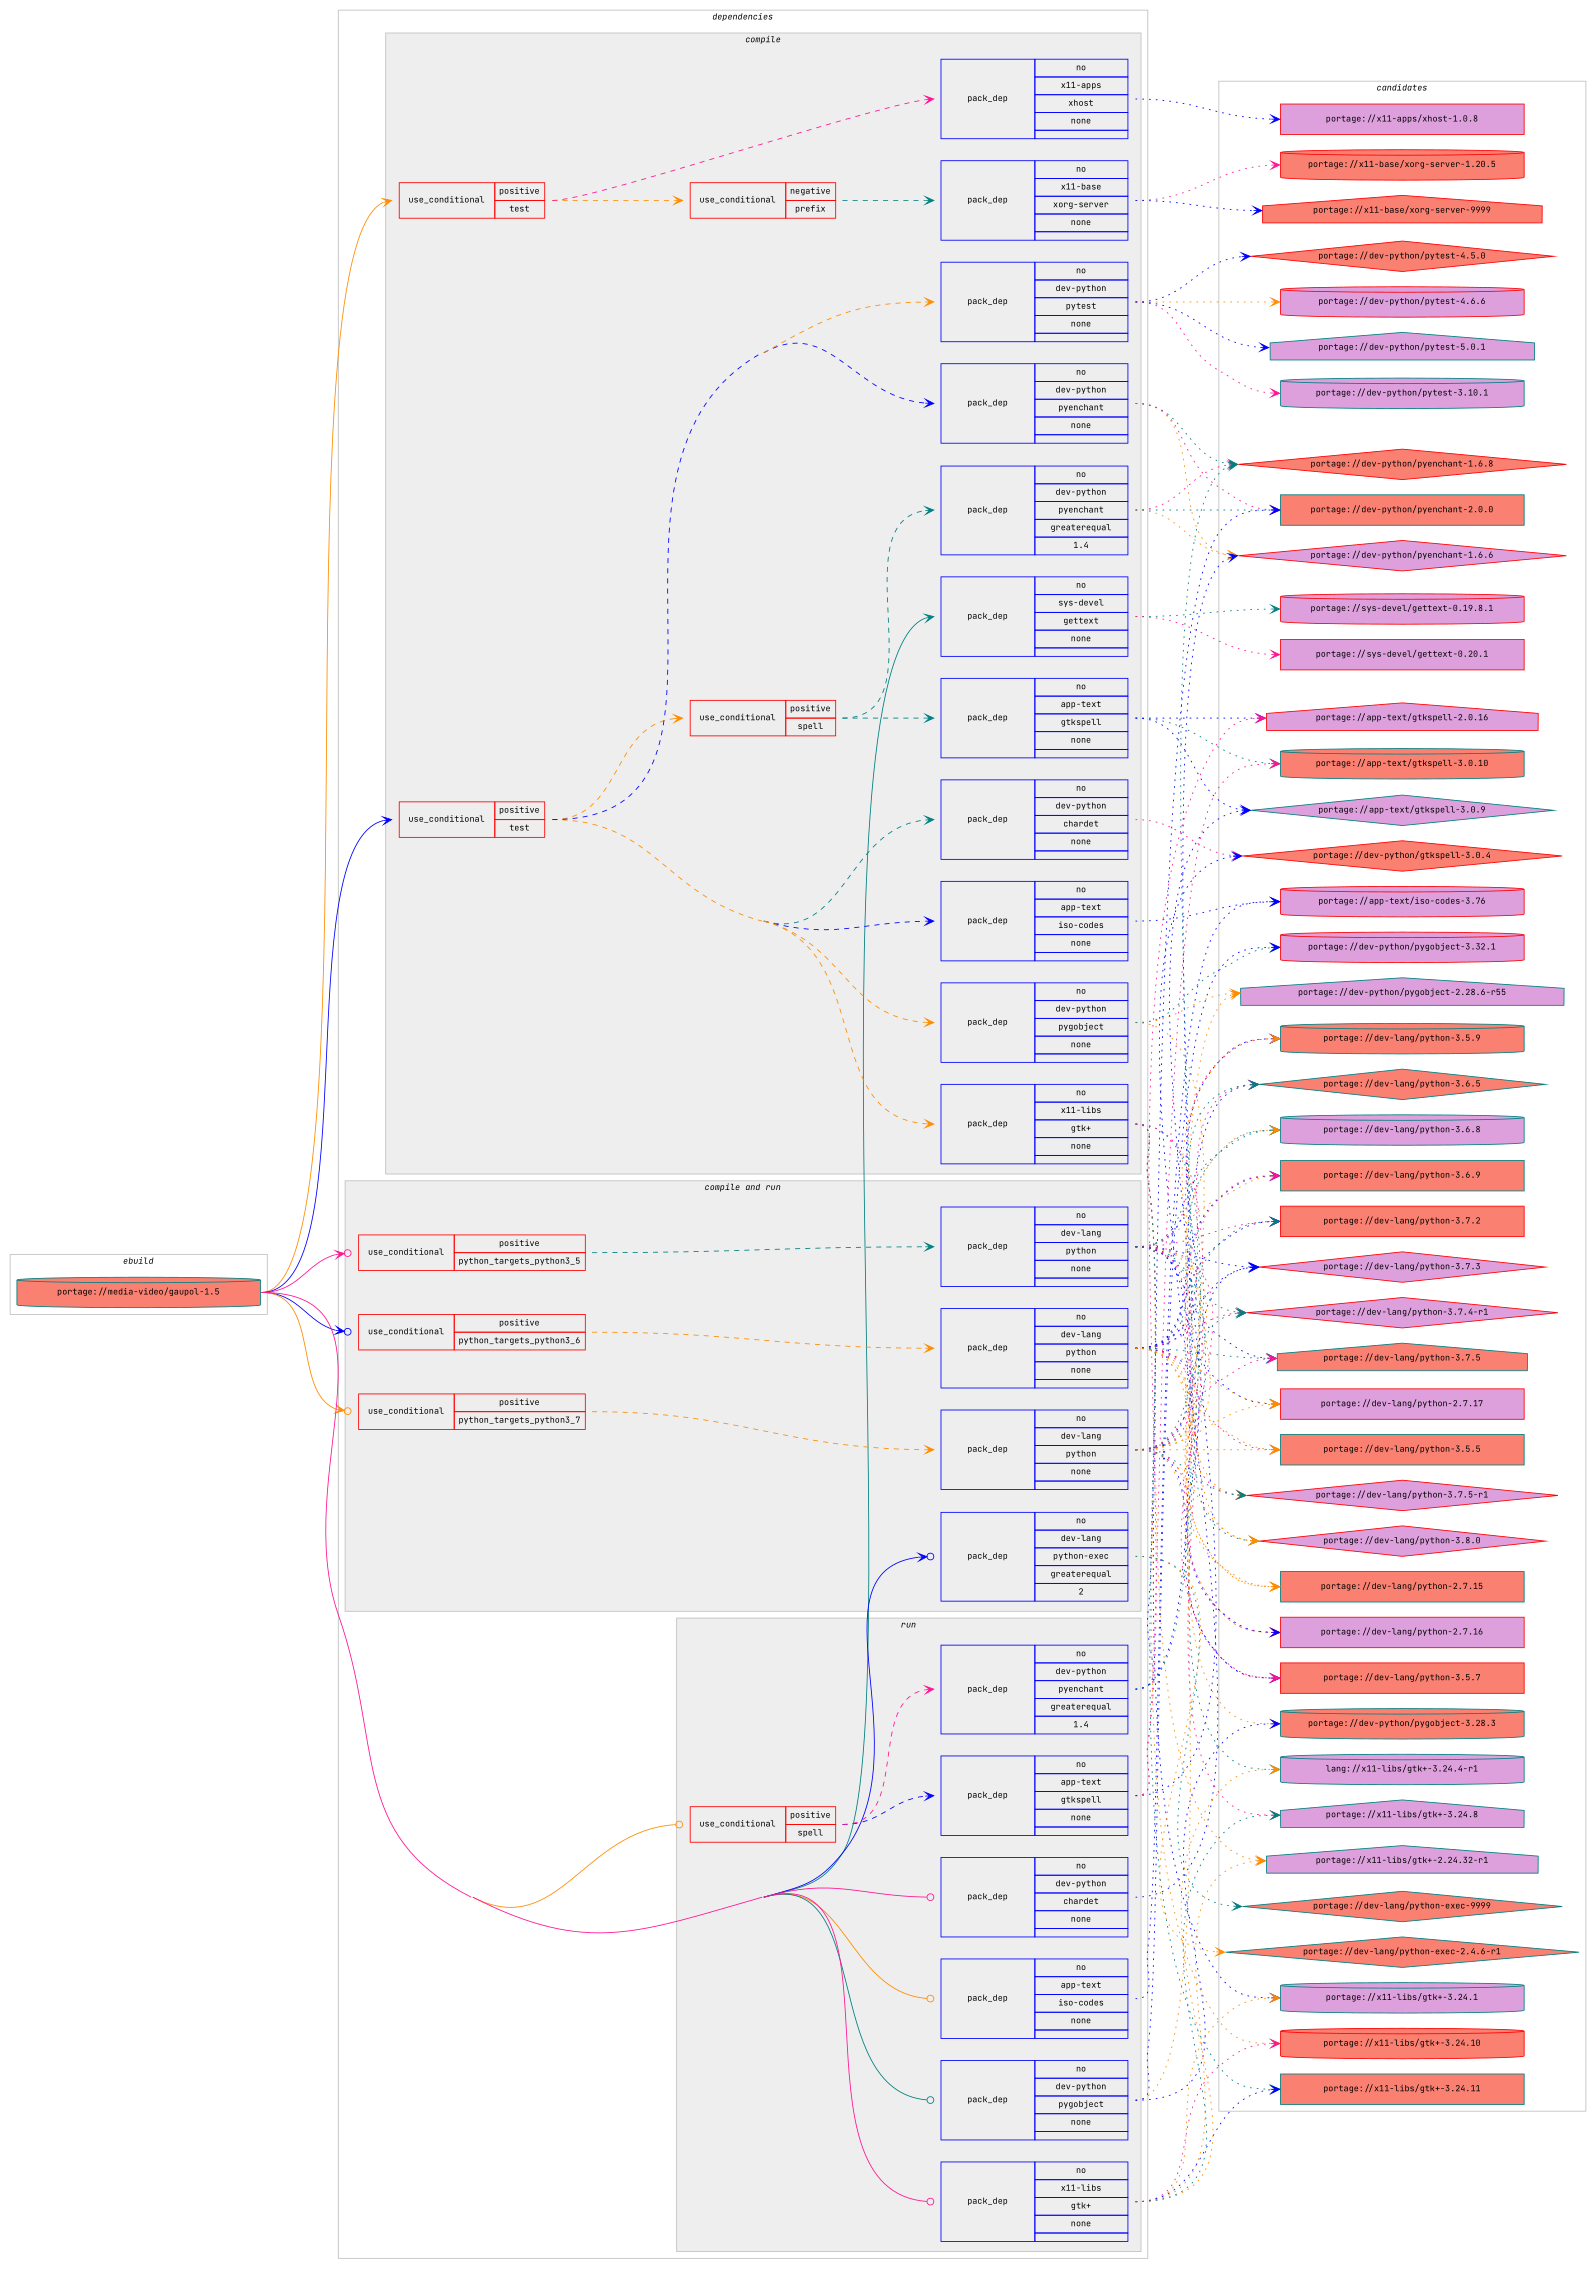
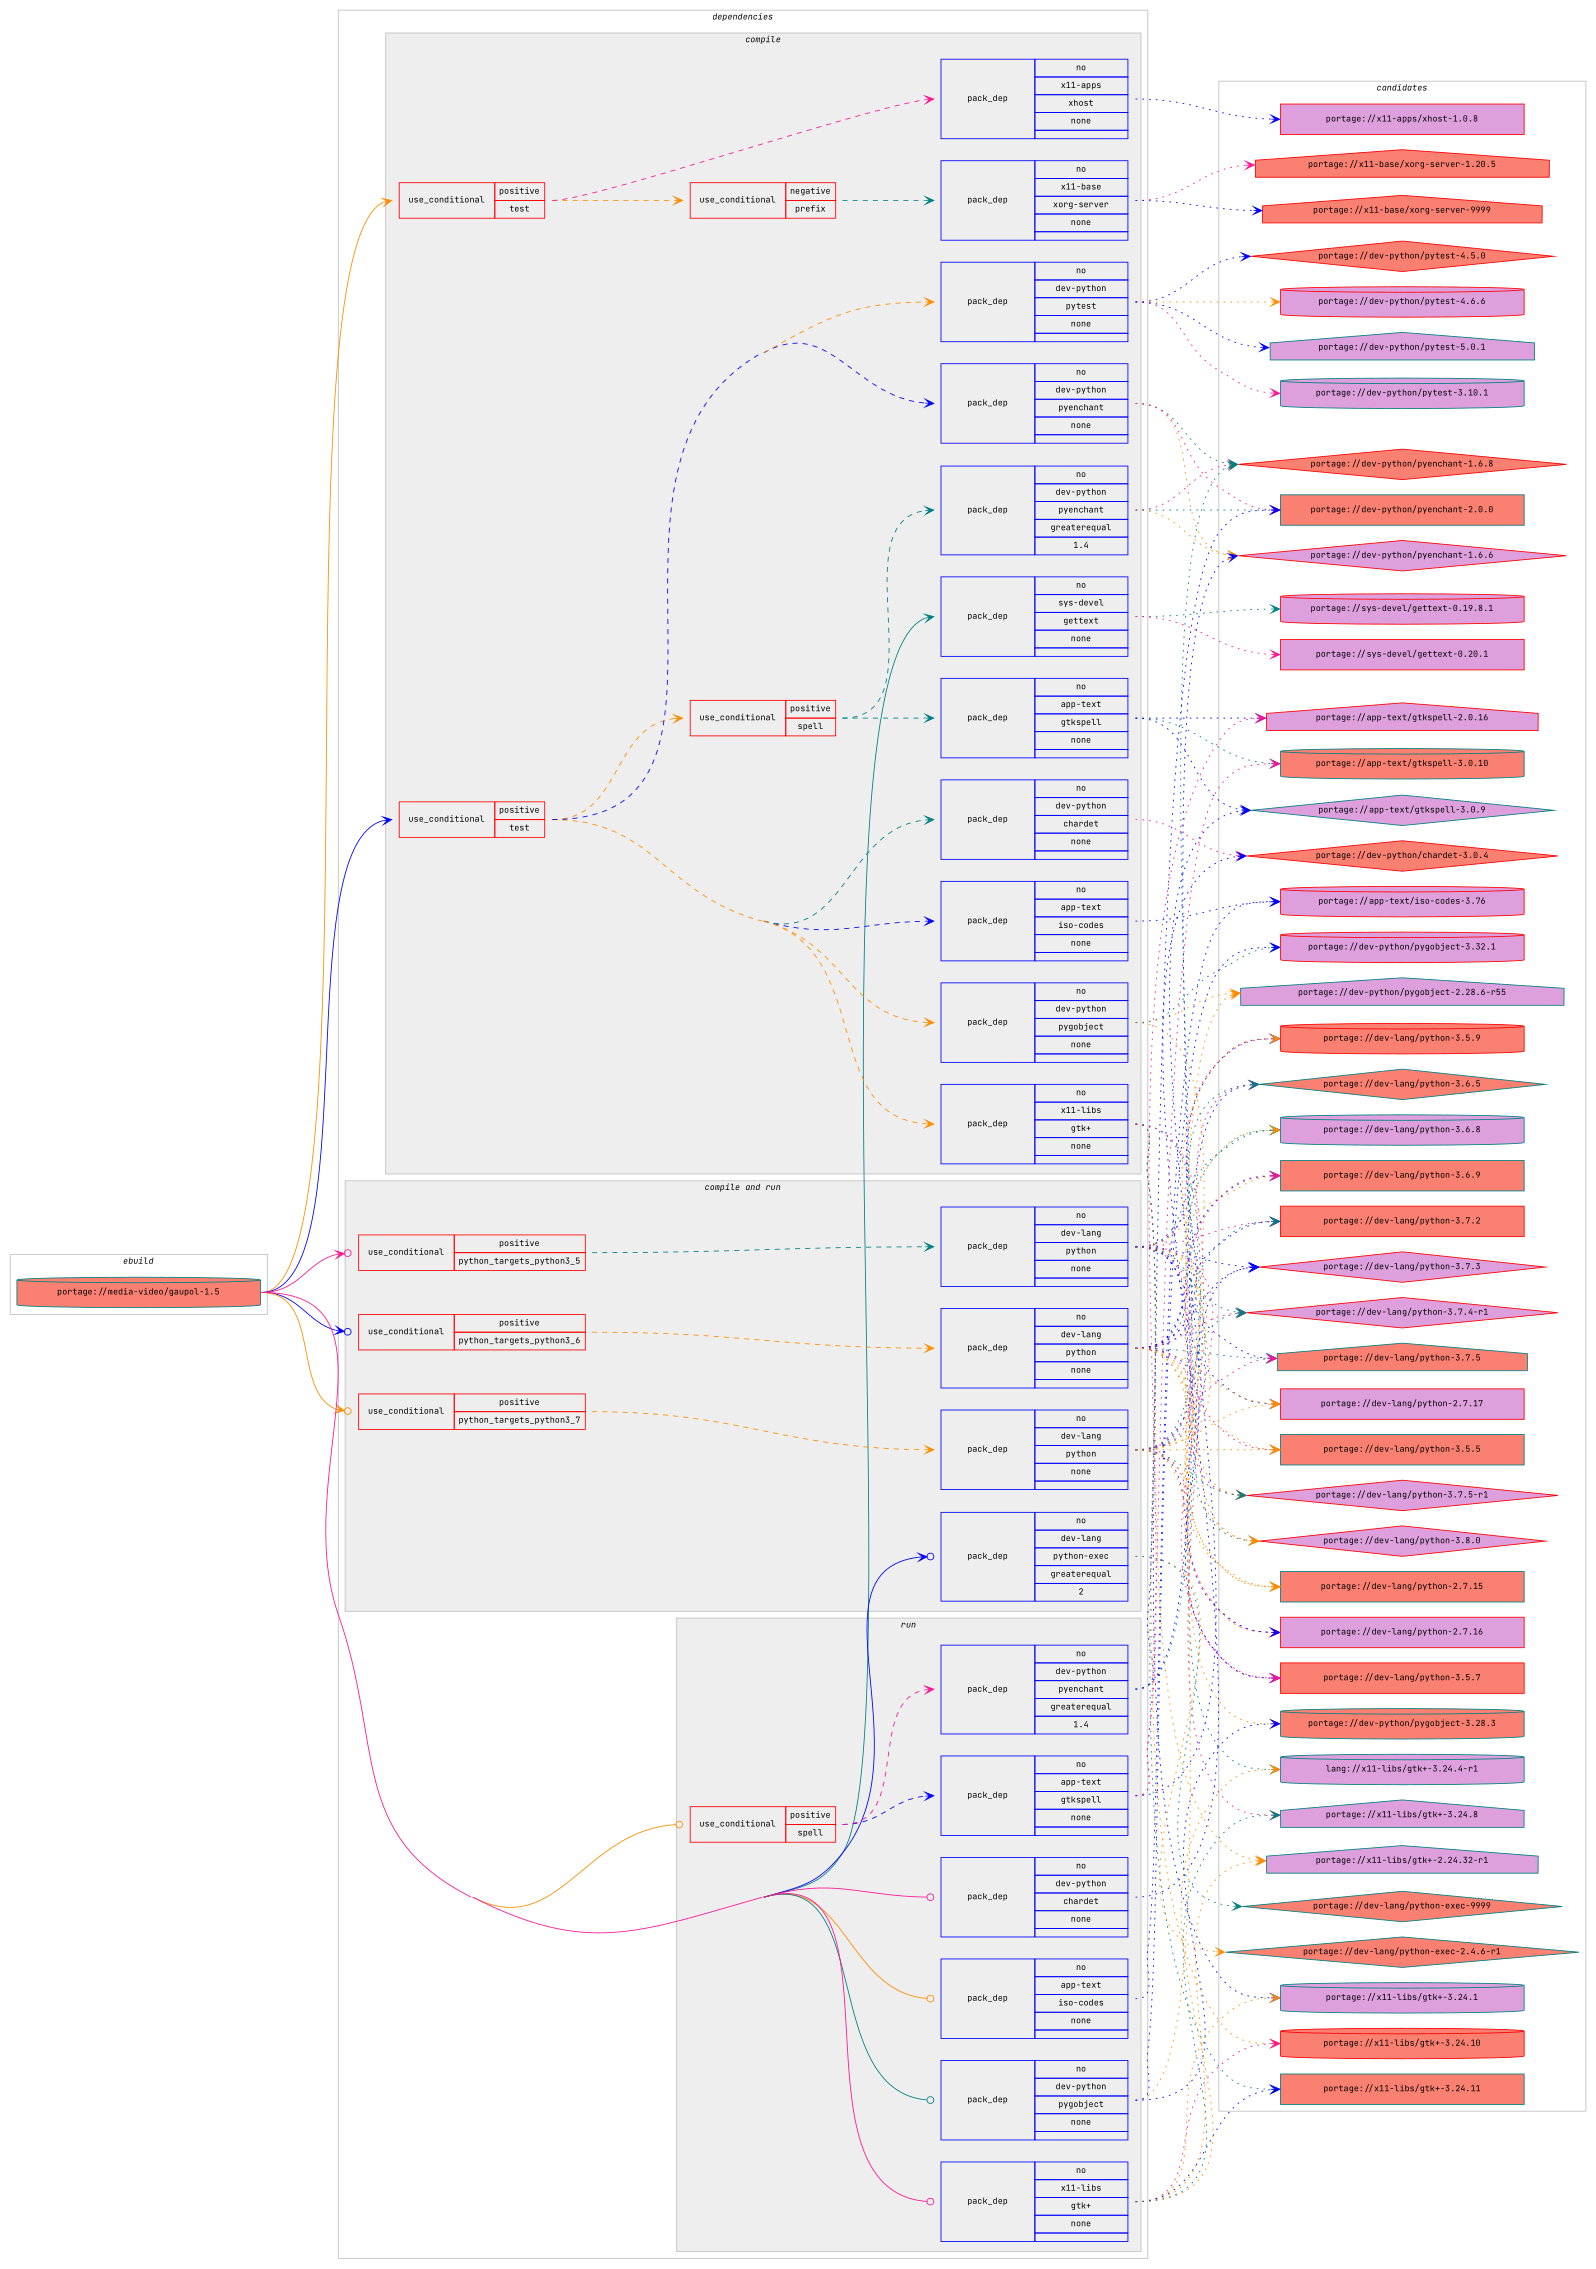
node "portage://x11-base/xorg-server-1.20.5": shape cylinder -> house
node "portage://dev-python/gtkspell-3.0.4": label "portage://dev-python/gtkspell-3.0.4" -> "portage://dev-python/chardet-3.0.4"
node "portage://dev-lang/python-3.5.9": color teal -> red
